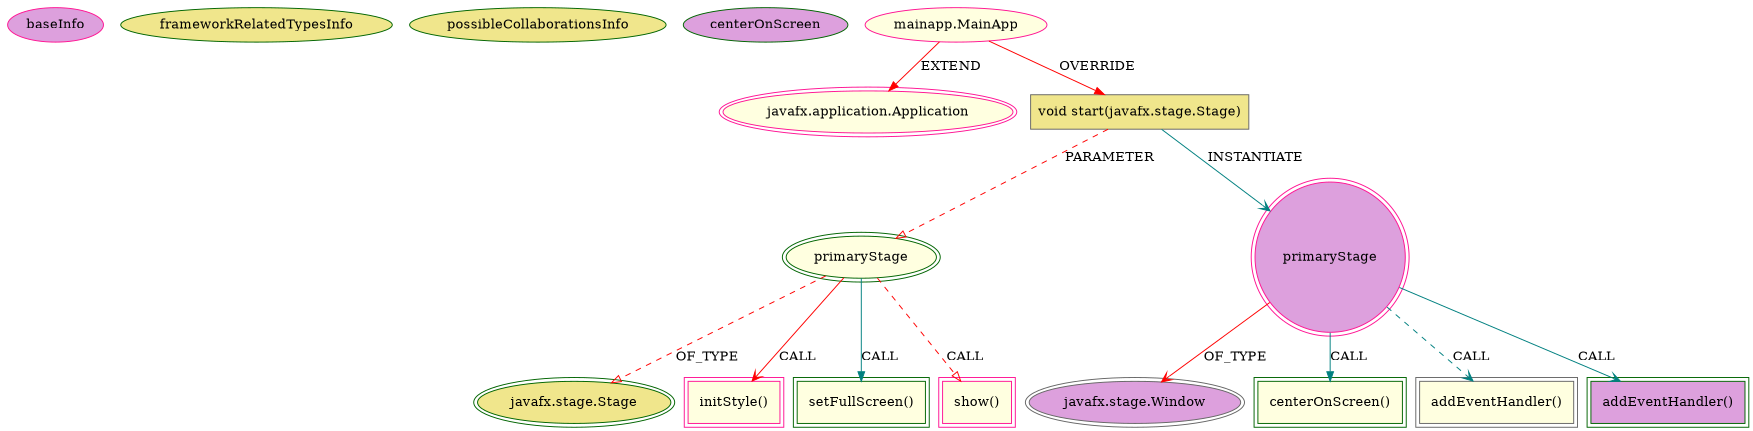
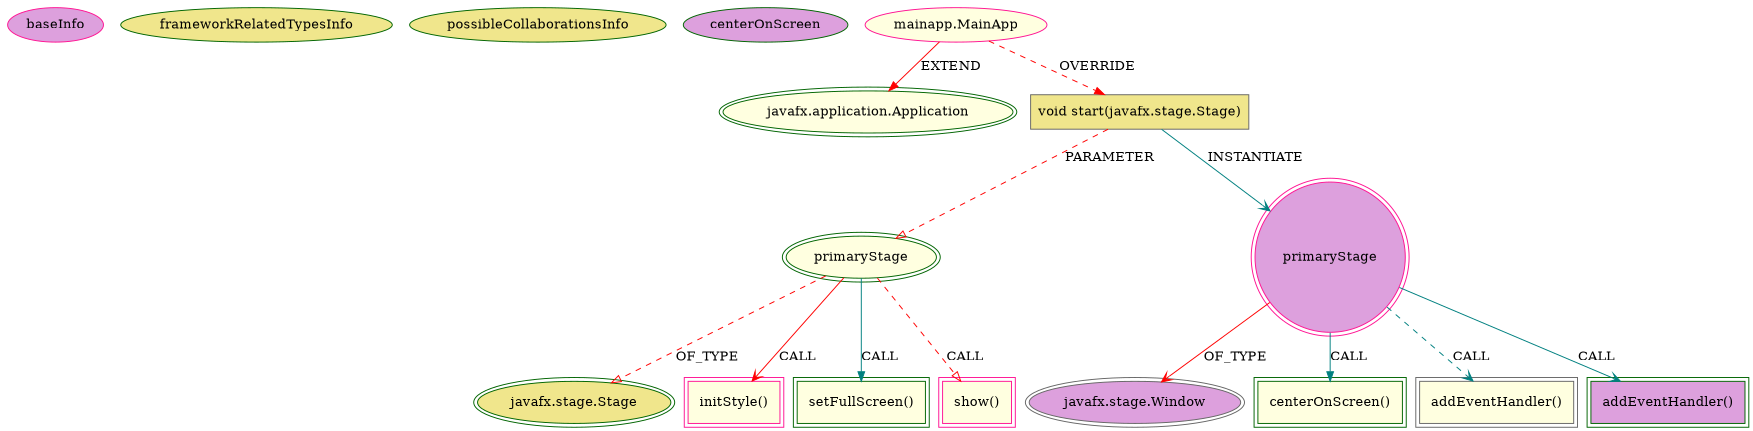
edge "mainapp.MainApp" -> "void start(javafx.stage.Stage)": style solid -> dashed
node "javafx.application.Application": color deeppink -> darkgreen
